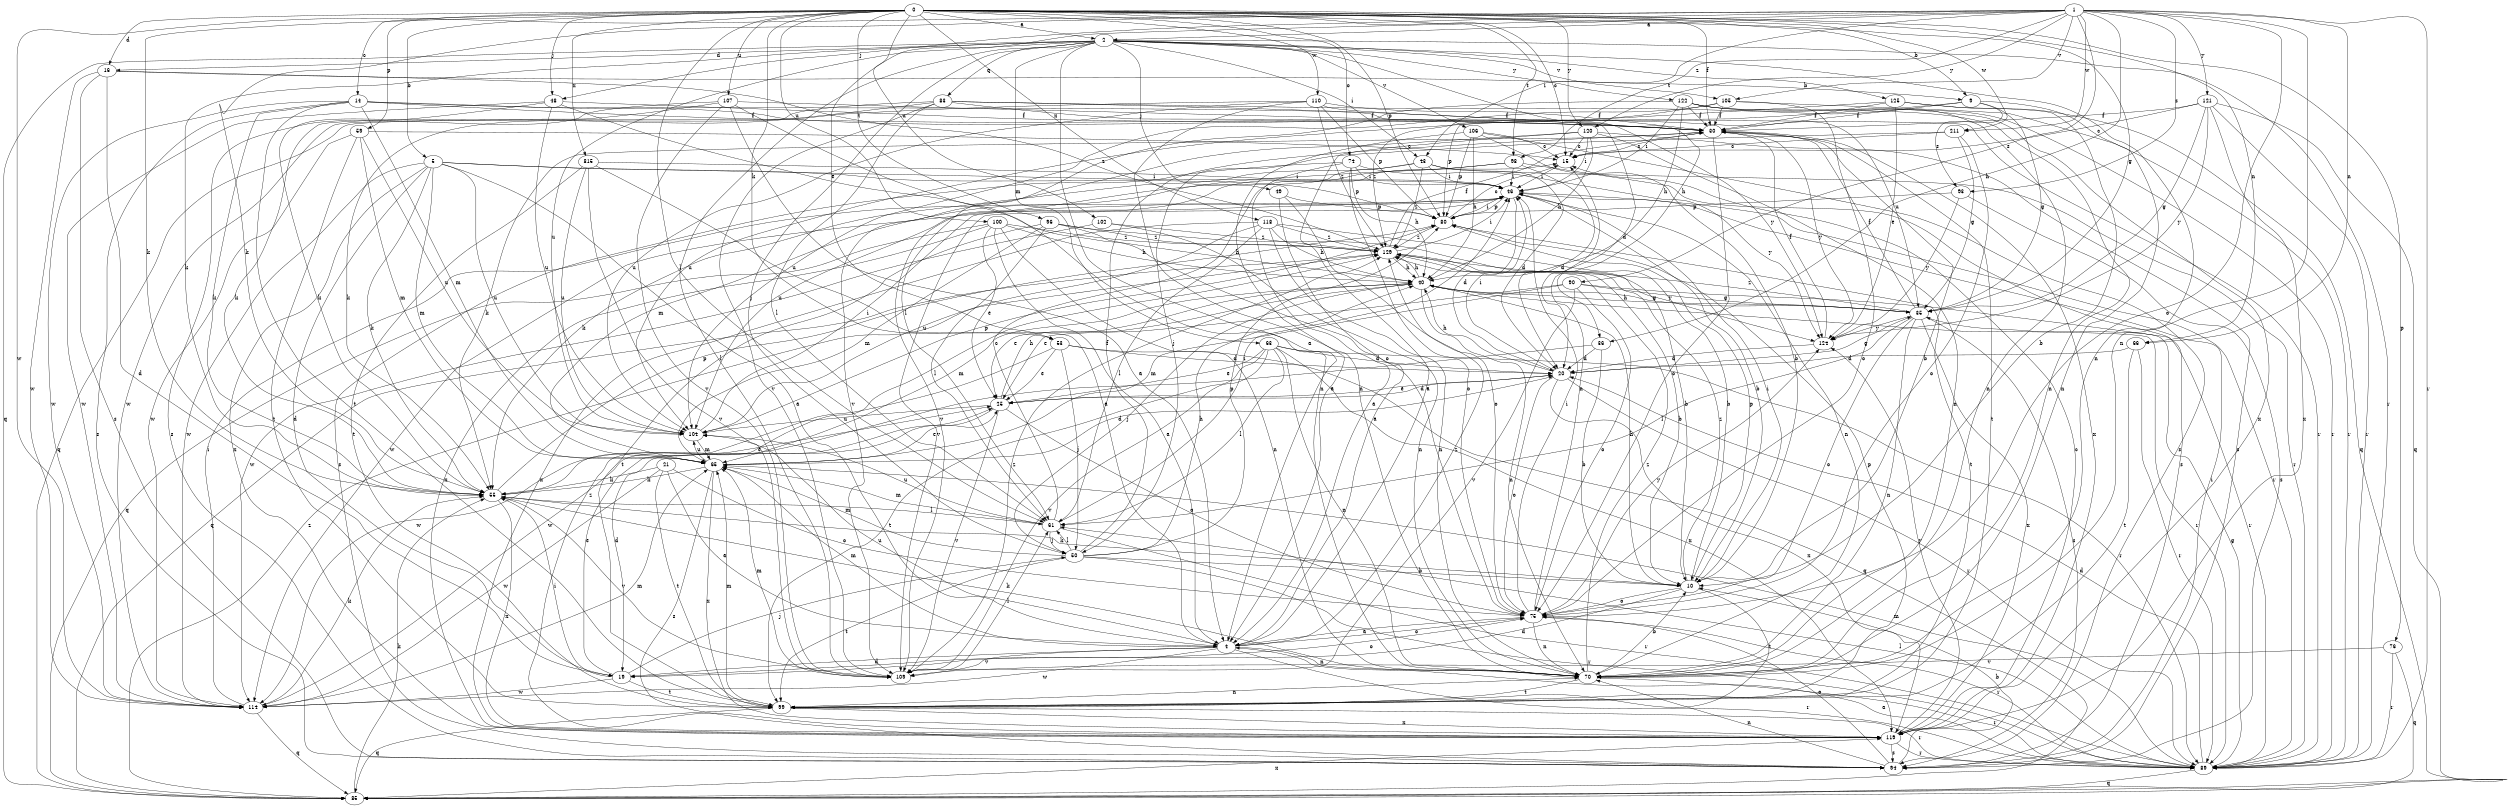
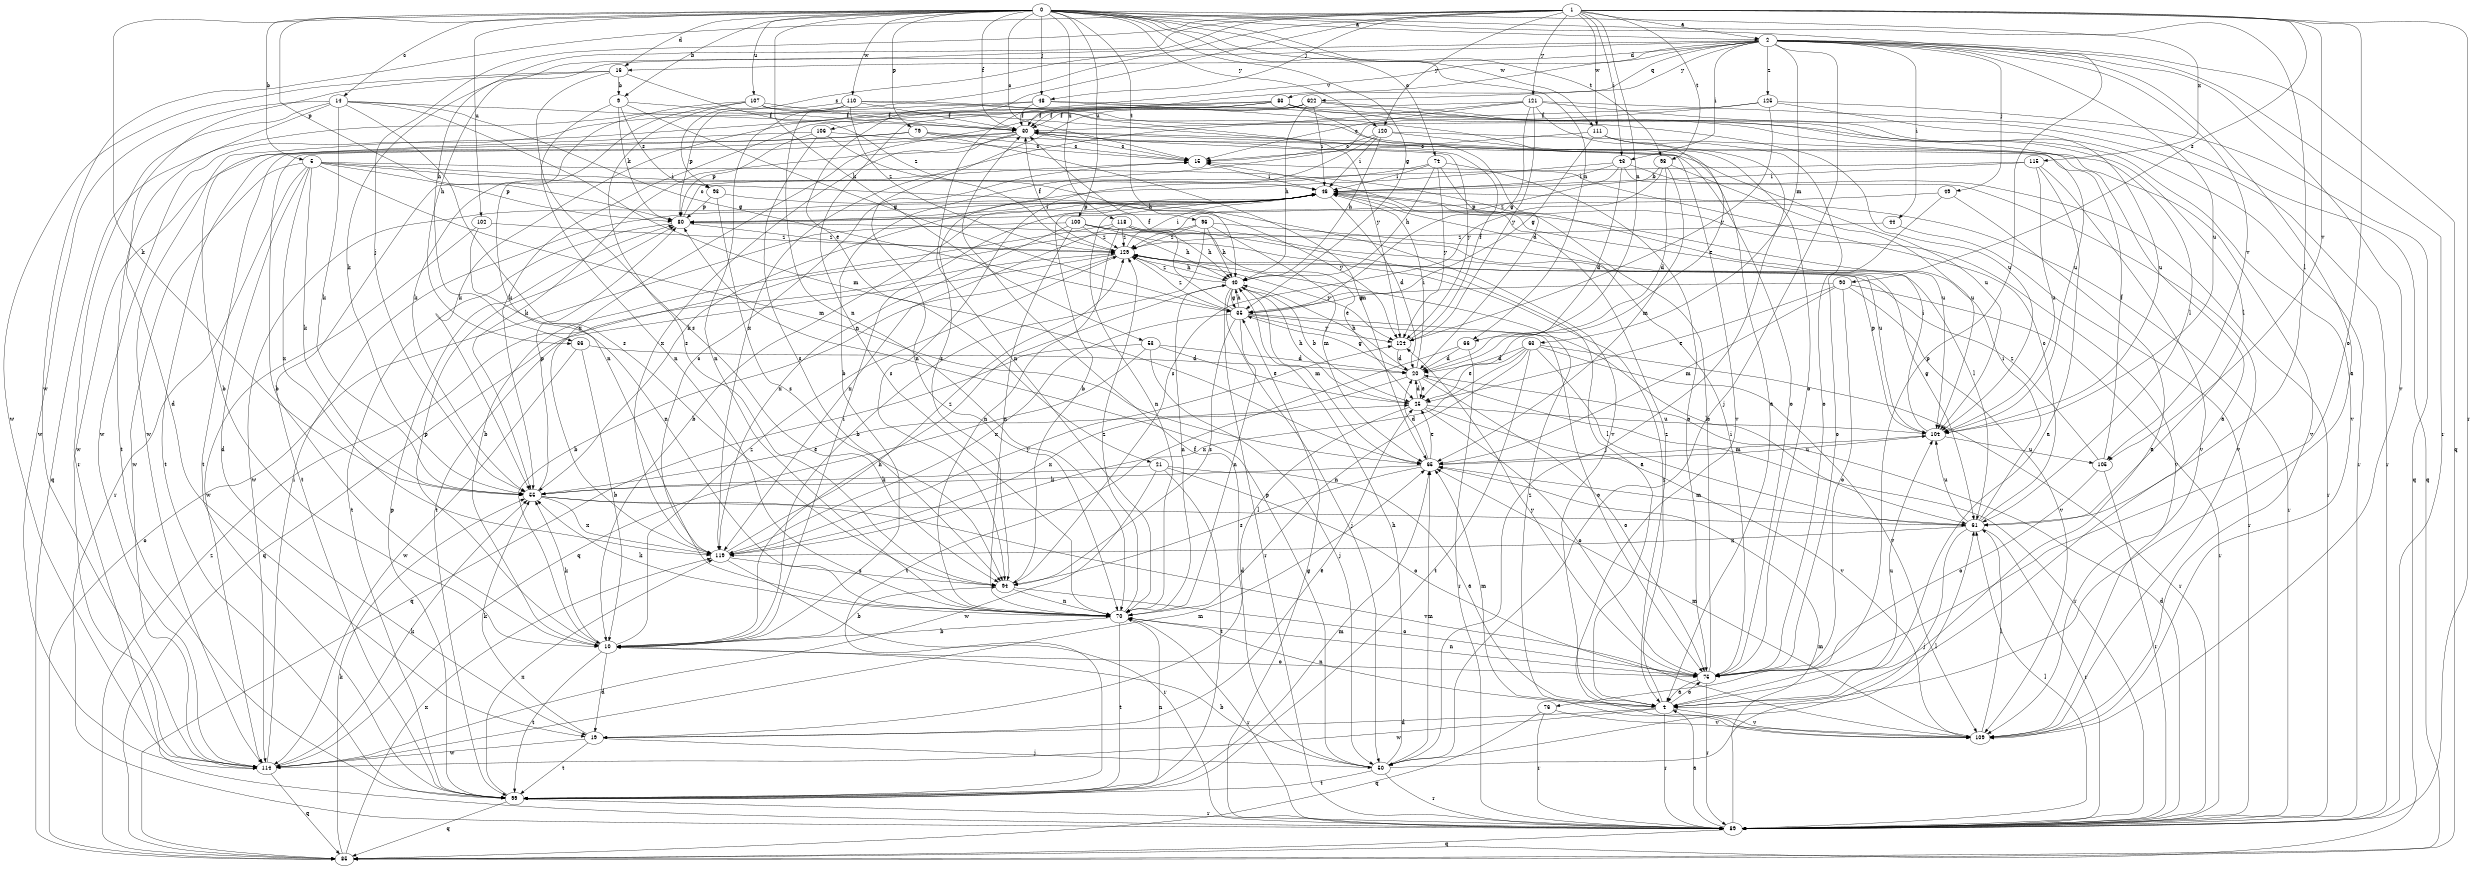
edge "1" -> "53": now "1" -> "21"
node "122": label "122" -> "622"
node "59": label "59" -> "79"
node "211": label "211" -> "111"
edge "105" -> "104": reversed
node "815": label "815" -> "115"
edge "9" -> "80": label "p" -> "k"
edge "98" -> "46": label "i" -> "b"
edge "14" -> "35": label "u" -> "g"
node "44": added
edge "125" -> "124": label "e" -> "y"
edge "1" -> "55": label "k" -> "j"
edge "40" -> "129": label "h" -> "z"
edge "121" -> "25": added, label "e"
edge "106" -> "4": removed, label "a"
edge "40" -> "25": label "e" -> "b"
edge "2" -> "109": label "l" -> "v"
edge "118" -> "61": label "l" -> "g"
edge "120" -> "70": removed, label "n"
edge "75" -> "15": label "n" -> "c"
edge "5" -> "4": label "a" -> "v"
edge "74" -> "4": label "a" -> "z"
edge "94" -> "46": label "i" -> "b"
edge "100" -> "85": label "q" -> "o"
edge "53" -> "114": label "w" -> "q"
edge "19" -> "55": label "i" -> "k"
edge "94" -> "10": reversed
edge "19" -> "75": removed, label "o"
edge "65" -> "119": now "61" -> "119"
edge "5" -> "89": added, label "r"
